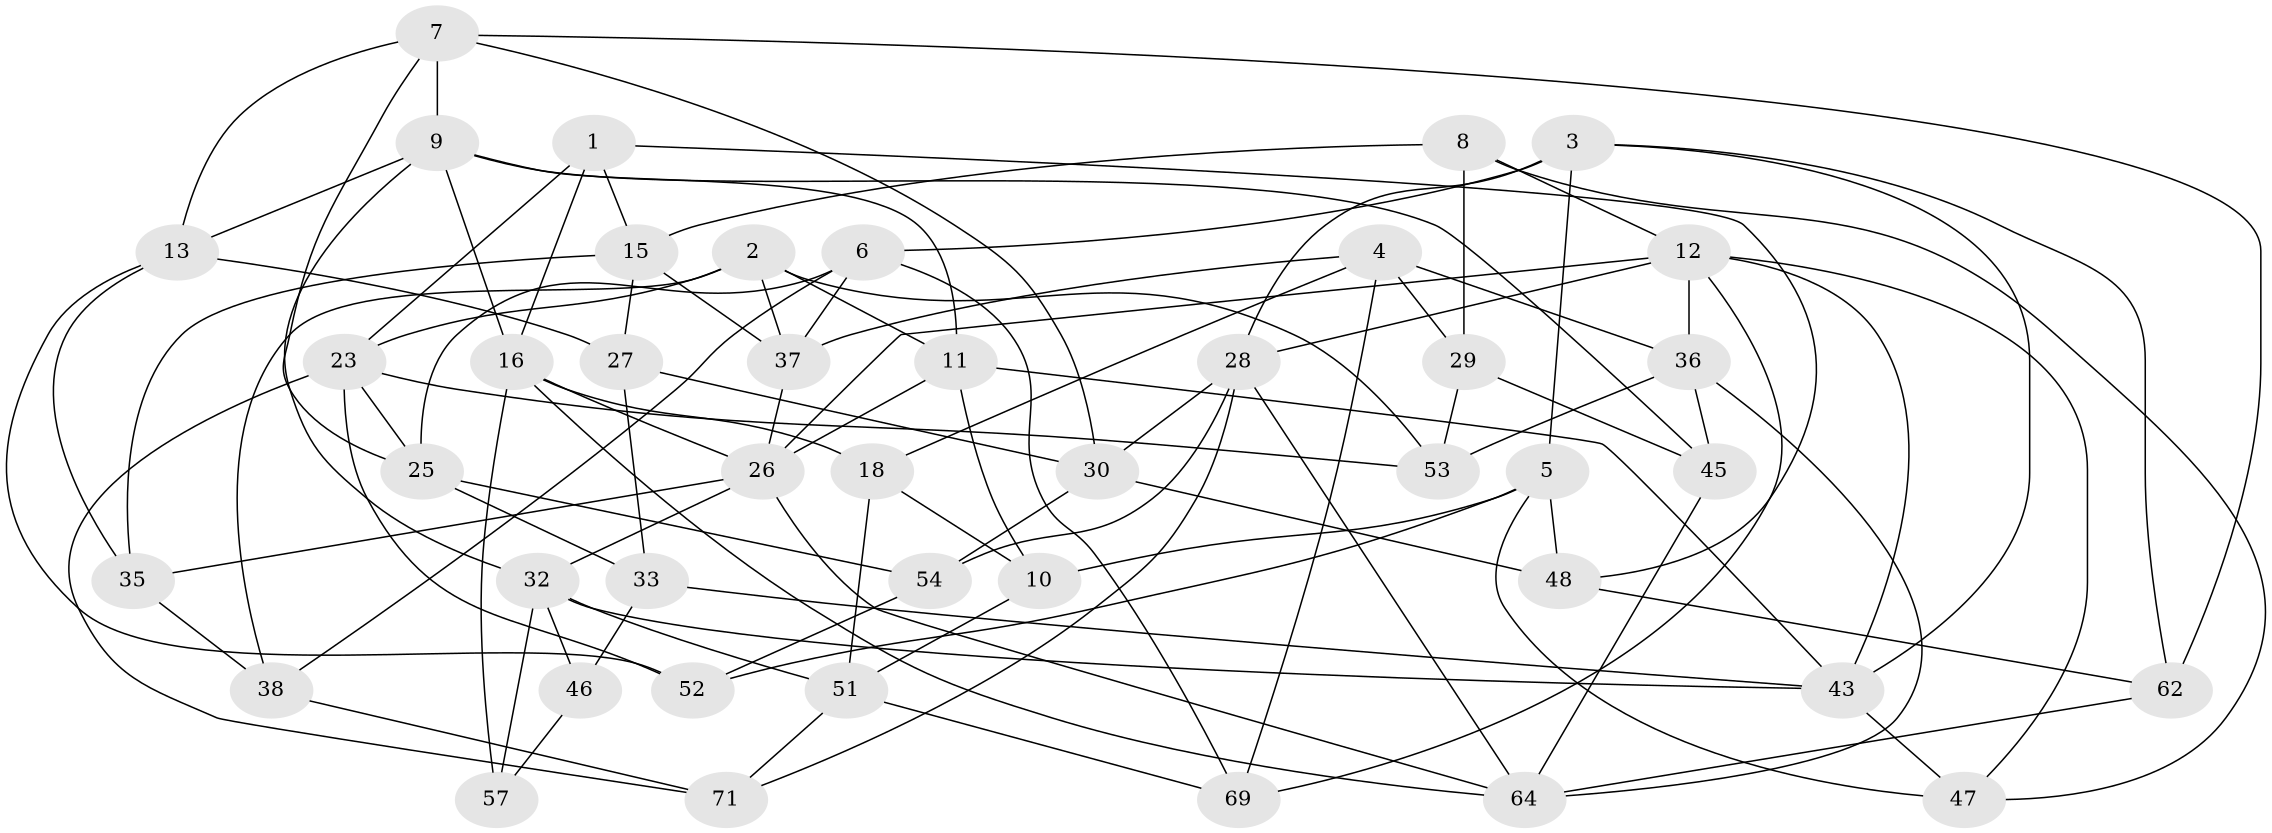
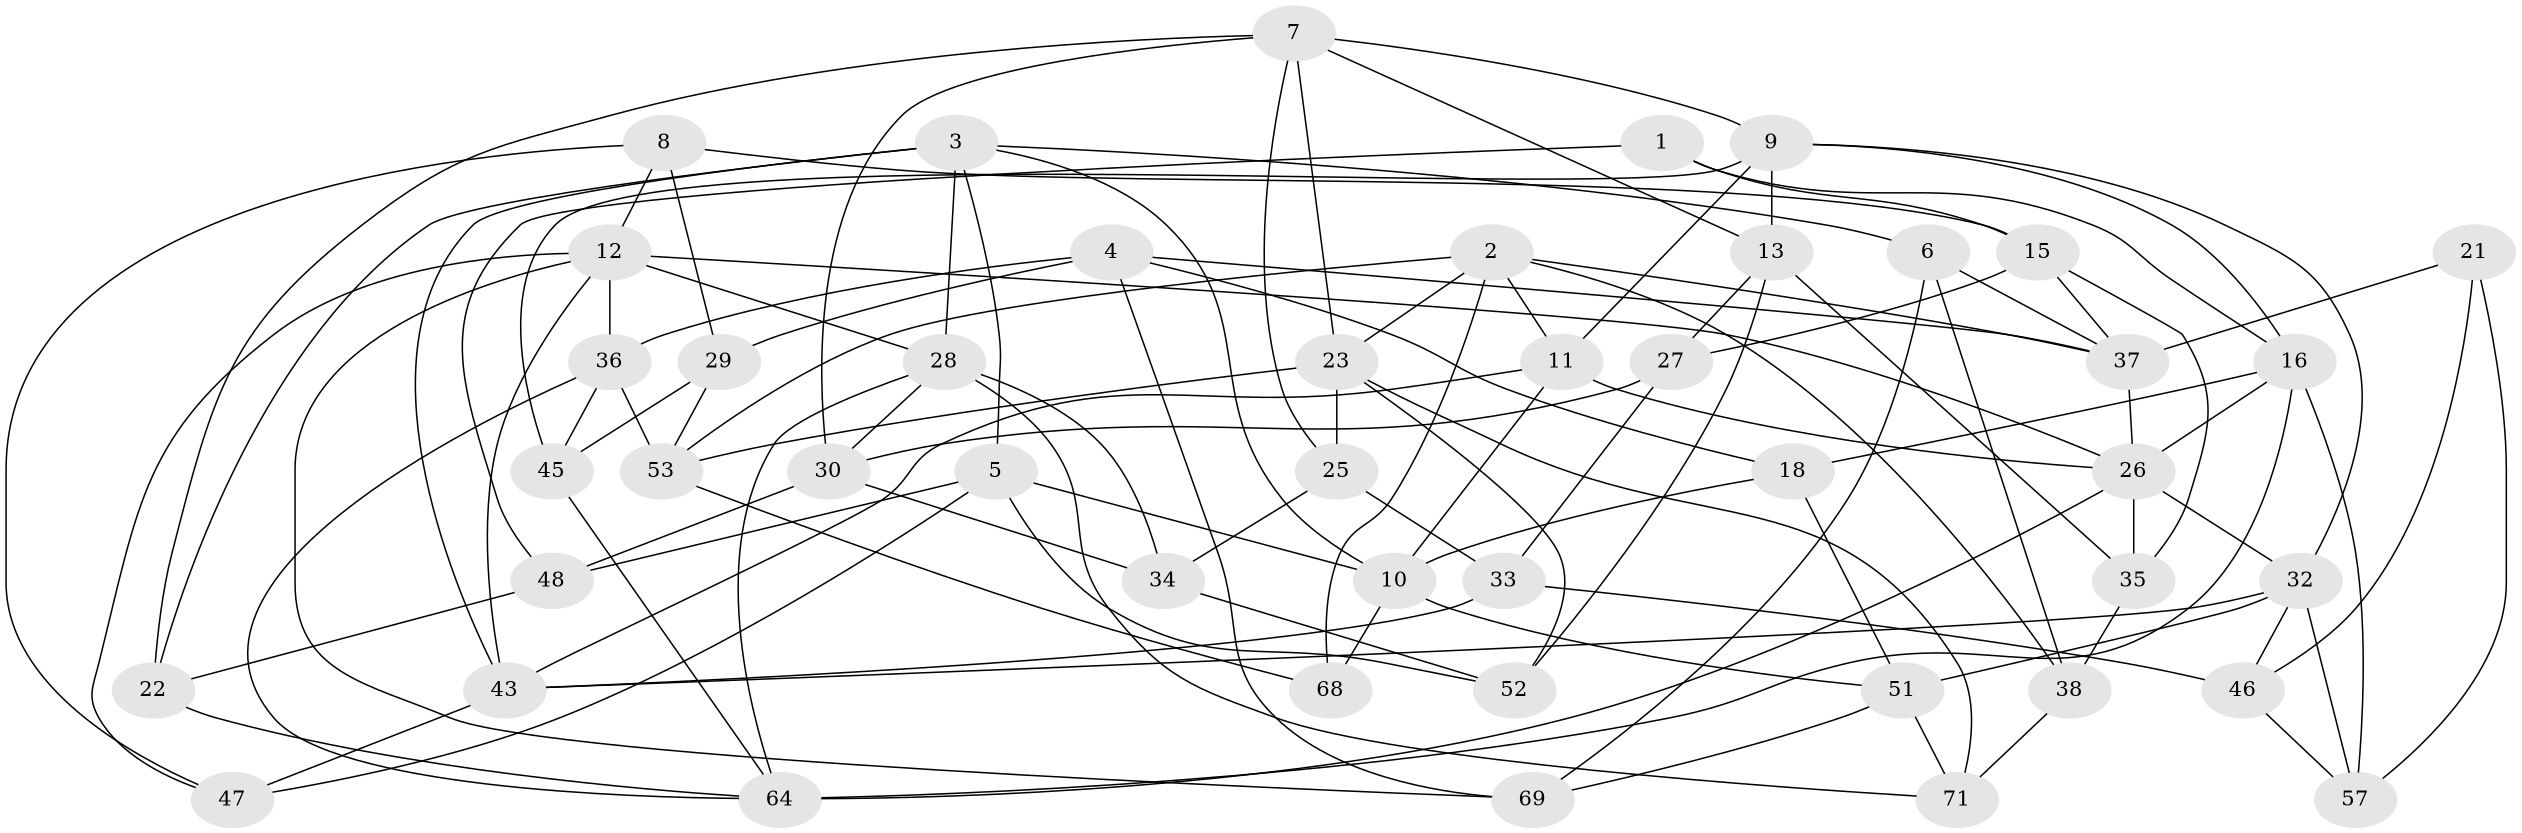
edge "1" -- "23": now "7" -- "23"
node "21": added
edge "6" -- "25": removed
edge "3" -- "10": added
node "54": label "54" -> "34"
node "68": added
node "62": label "62" -> "22"
